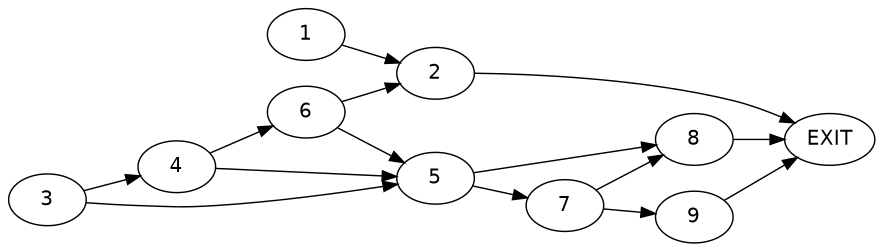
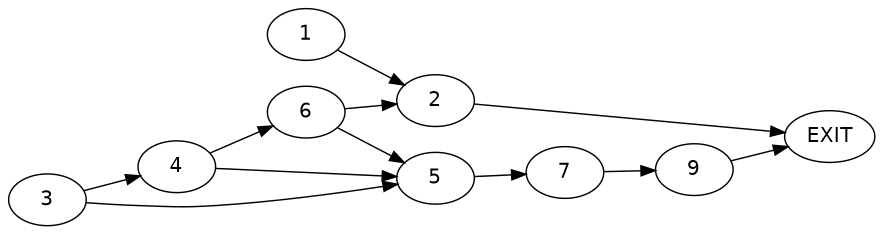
node "8": removed
